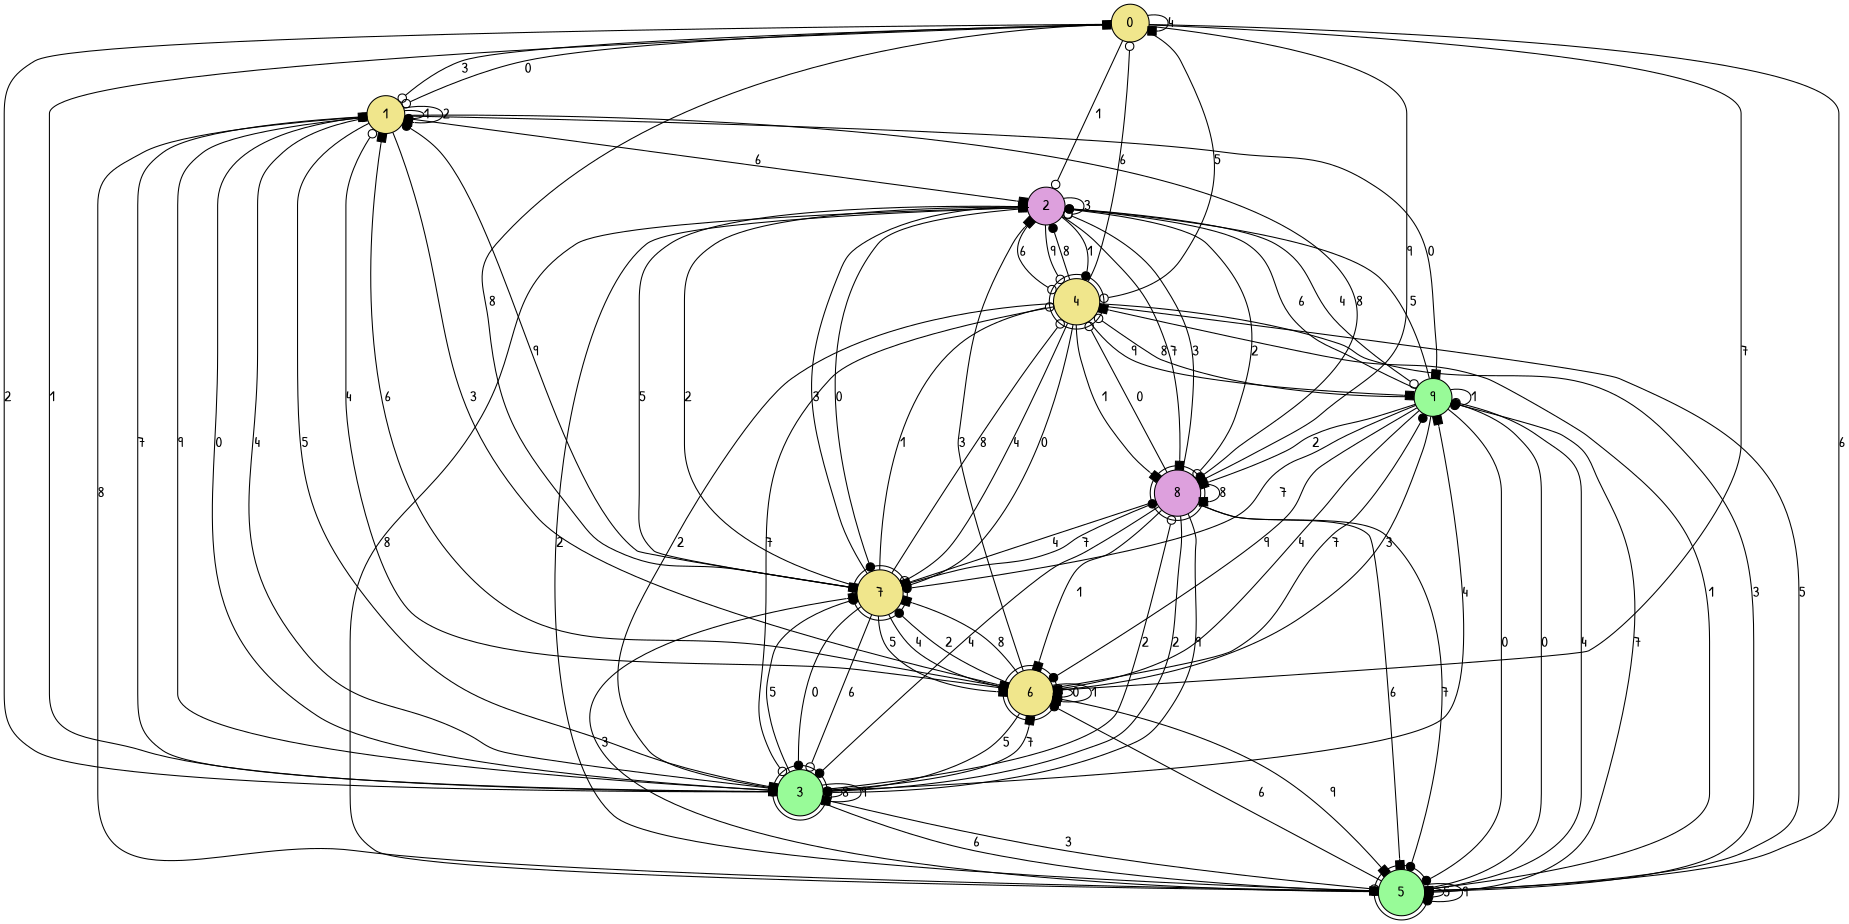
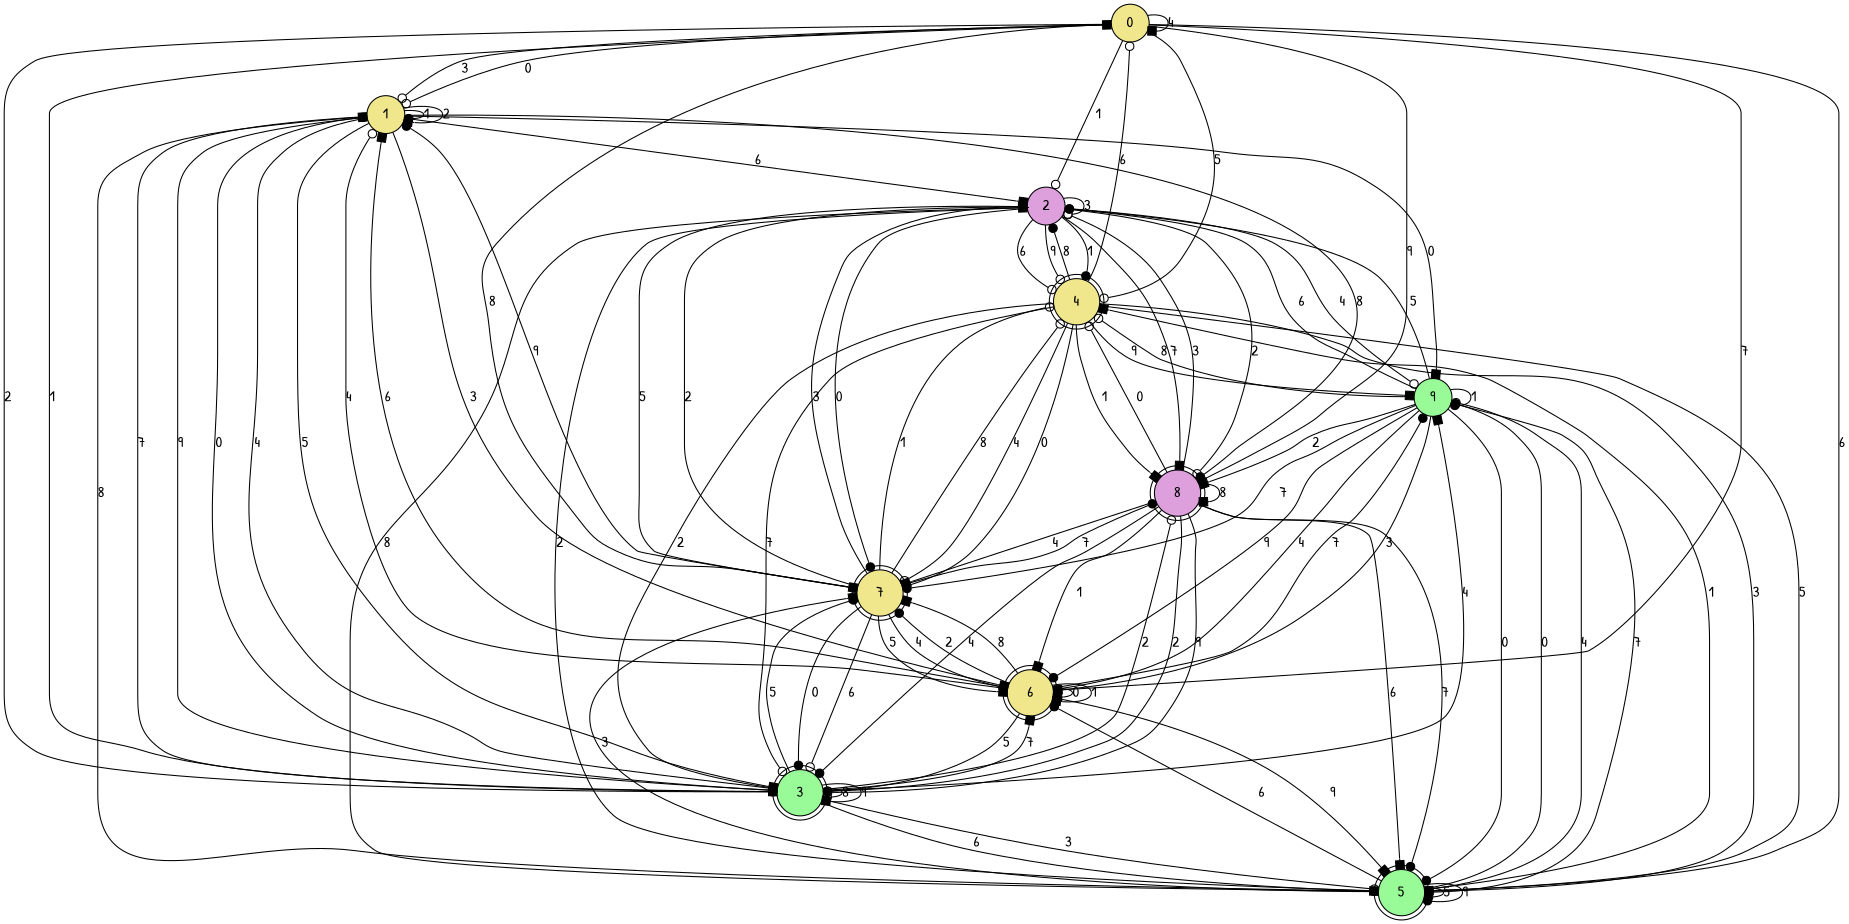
edge "6" -> "2": removed, label "3"
